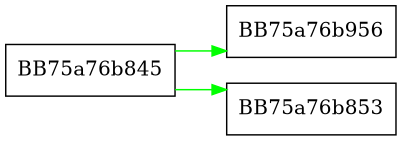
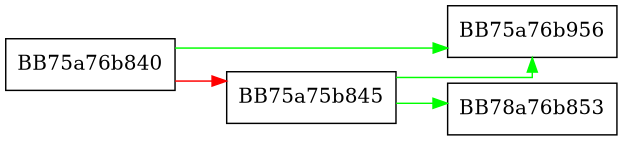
node "BB75a76b840": added
node "BB75a76b845": label "BB75a76b845" -> "BB75a75b845"
node "BB75a76b853": label "BB75a76b853" -> "BB78a76b853"
